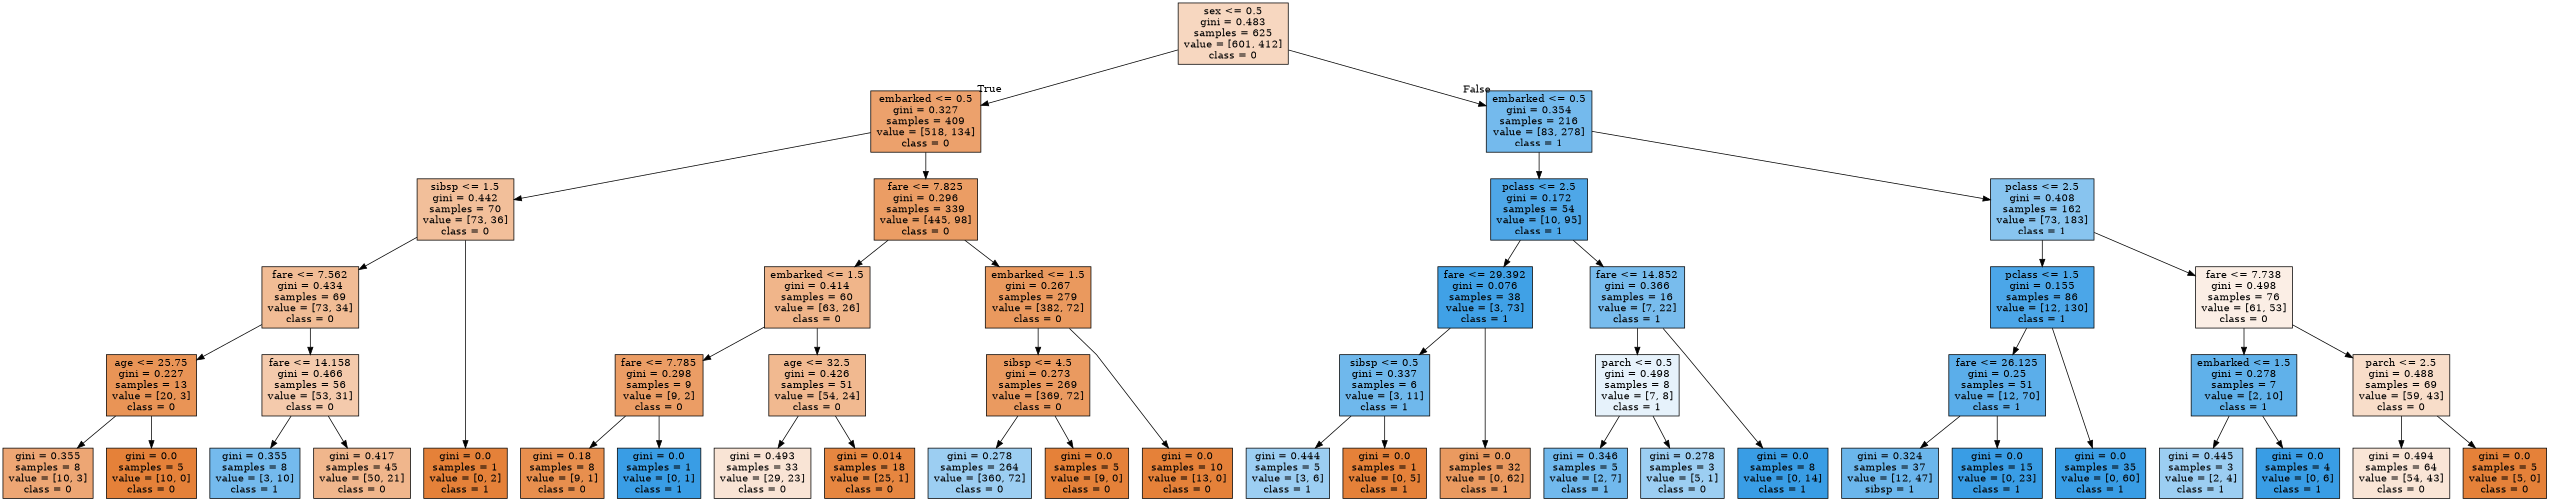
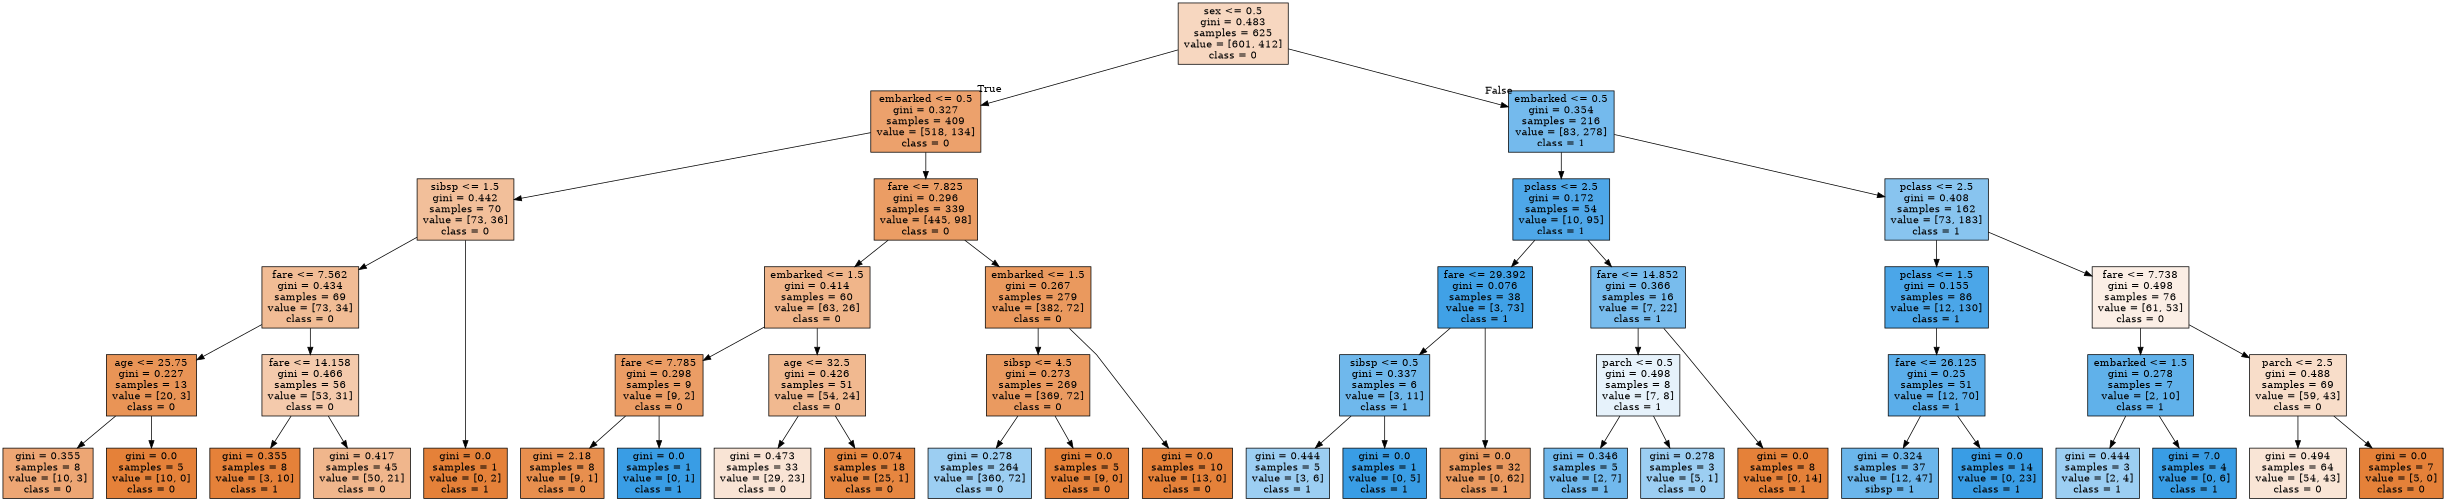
node "gini = 0.355 samples = 8 value = [3, 10] class = 1": fillcolor #399de5b3 -> #e58139ff
node "gini = 0.18 samples = 8 value = [9, 1] class = 0": label "gini = 0.18 samples = 8 value = [9, 1] class = 0" -> "gini = 2.18 samples = 8 value = [9, 1] class = 0"
node "gini = 0.493 samples = 33 value = [29, 23] class = 0": label "gini = 0.493 samples = 33 value = [29, 23] class = 0" -> "gini = 0.473 samples = 33 value = [29, 23] class = 0"
node "gini = 0.014 samples = 18 value = [25, 1] class = 0": label "gini = 0.014 samples = 18 value = [25, 1] class = 0" -> "gini = 0.074 samples = 18 value = [25, 1] class = 0"
node "gini = 0.0 samples = 1 value = [0, 5] class = 1": fillcolor #e58139ff -> #399de5ff
node "gini = 0.0 samples = 8 value = [0, 14] class = 1": fillcolor #399de5ff -> #e58139ff
node "gini = 0.0 samples = 15 value = [0, 23] class = 1": label "gini = 0.0 samples = 15 value = [0, 23] class = 1" -> "gini = 0.0 samples = 14 value = [0, 23] class = 1"
node "gini = 0.0 samples = 35 value = [0, 60] class = 1": removed
node "gini = 0.445 samples = 3 value = [2, 4] class = 1": label "gini = 0.445 samples = 3 value = [2, 4] class = 1" -> "gini = 0.444 samples = 3 value = [2, 4] class = 1"
node "gini = 0.0 samples = 4 value = [0, 6] class = 1": label "gini = 0.0 samples = 4 value = [0, 6] class = 1" -> "gini = 7.0 samples = 4 value = [0, 6] class = 1"
node "gini = 0.0 samples = 5 value = [5, 0] class = 0": label "gini = 0.0 samples = 5 value = [5, 0] class = 0" -> "gini = 0.0 samples = 7 value = [5, 0] class = 0"
